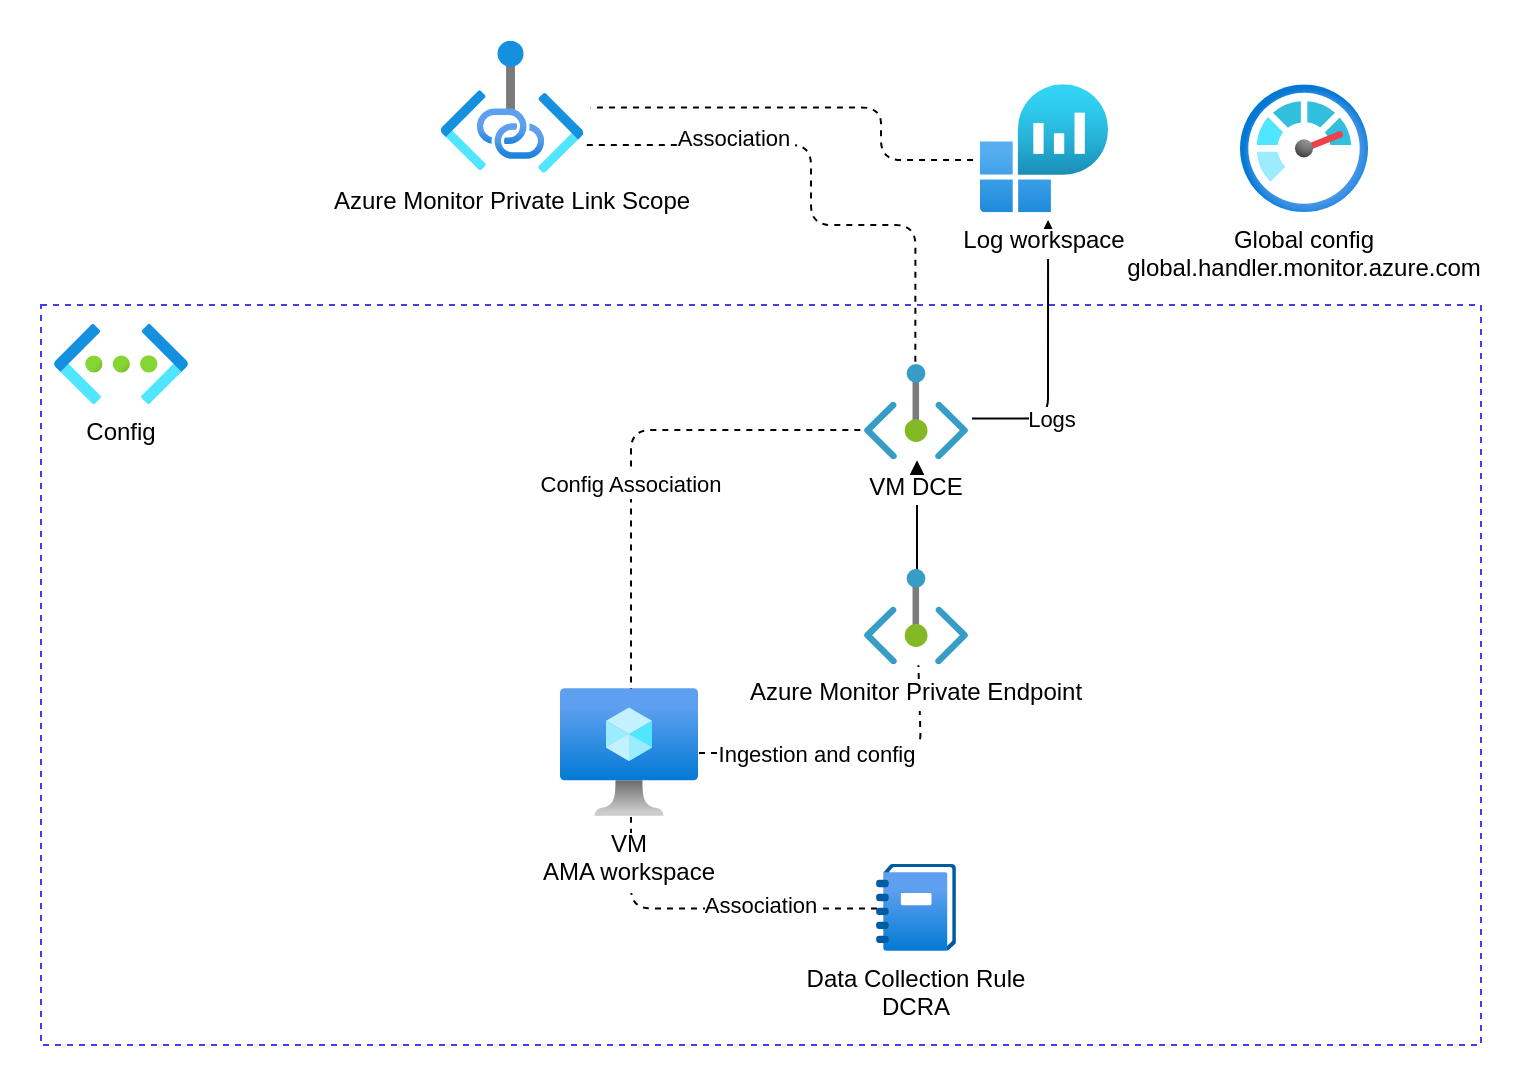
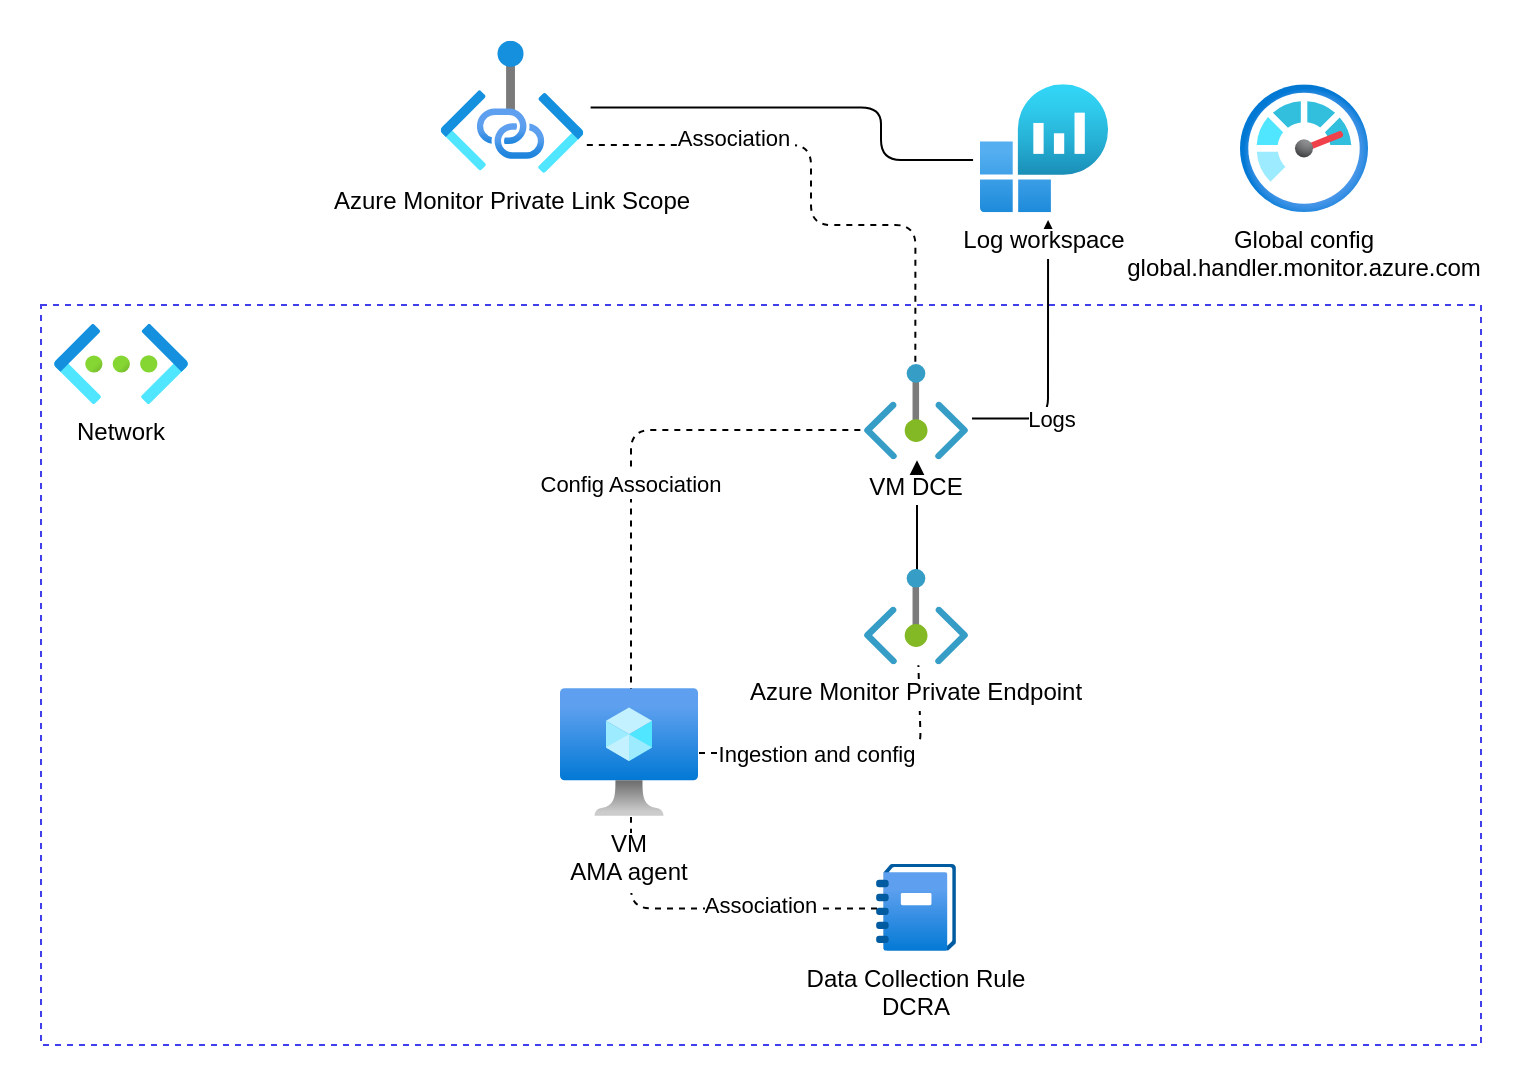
edge "Azure Monitor Private Link Scope" -- "Log workspace": style dashed -> solid
node "Config": label "Config" -> "Network"
node "VM AMA workspace": label "VM AMA workspace" -> "VM AMA agent"
